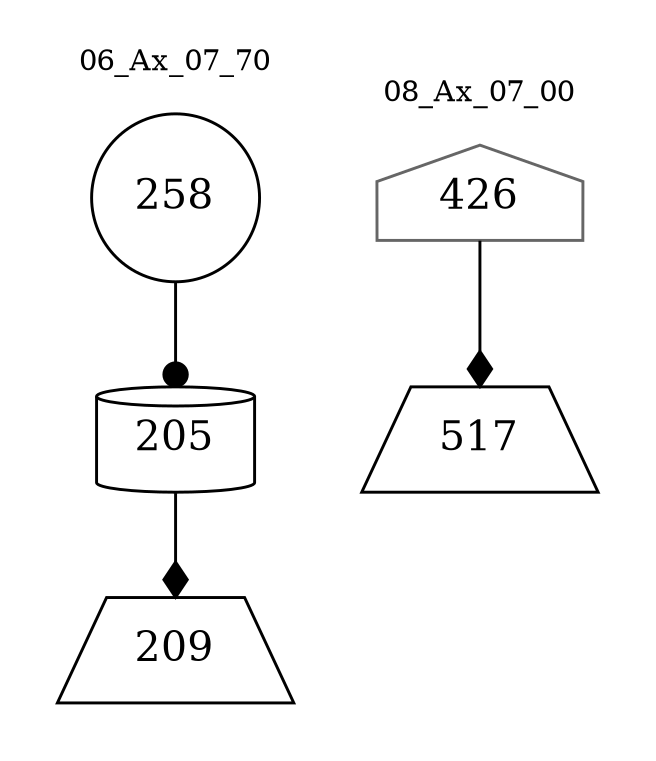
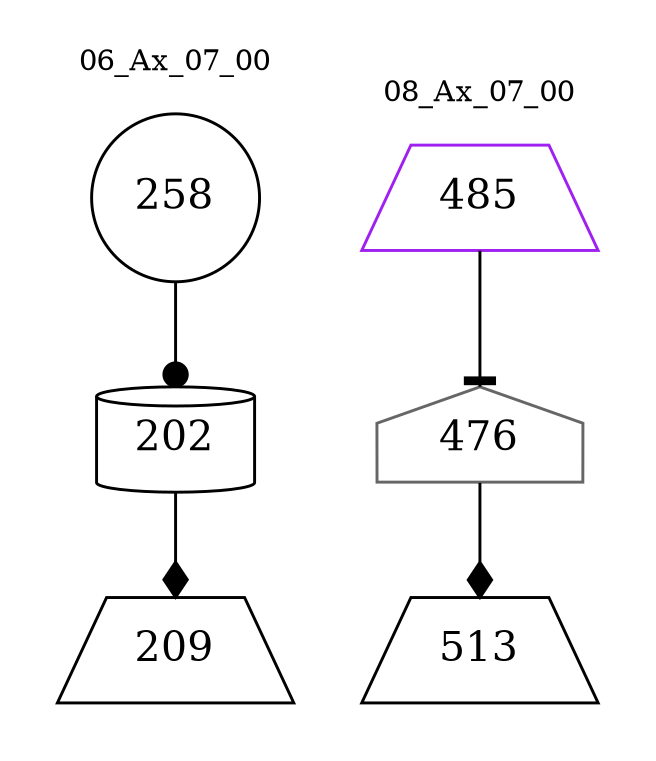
cluster "06_Ax_07_70": label "06_Ax_07_70" -> "06_Ax_07_00"
node "485": added
node "426": label "426" -> "476"
node "205": label "205" -> "202"
node "517": label "517" -> "513"
